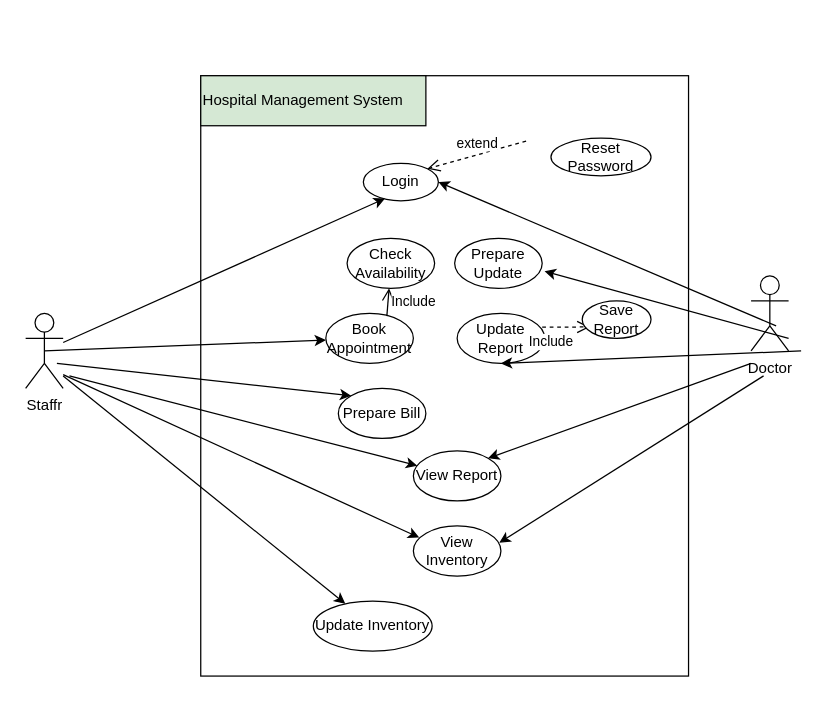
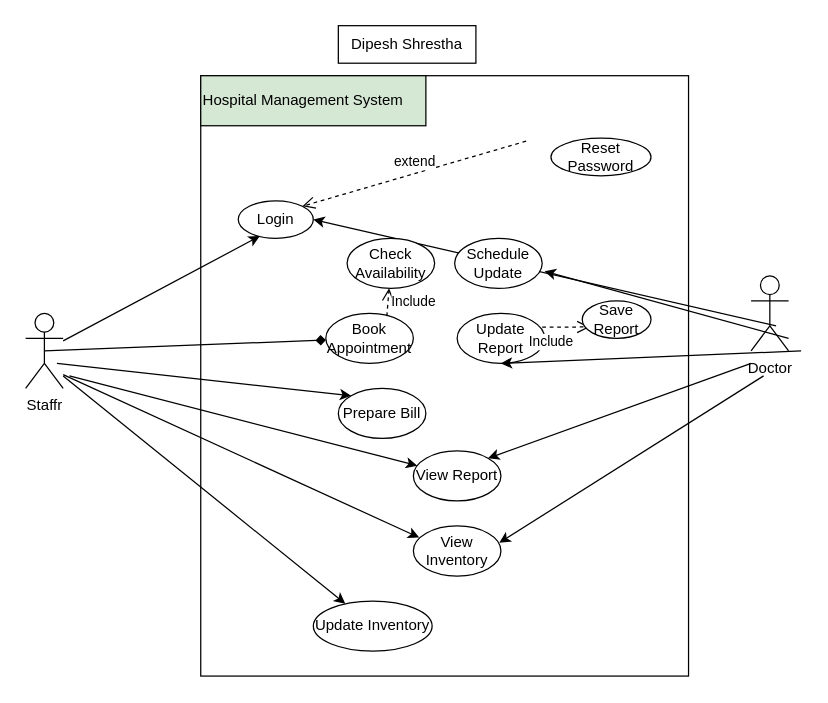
node "Dipesh Shrestha": added
node "Login": moved (401, 182) -> (276, 219)
node "Prepare Update": label "Prepare Update" -> "Schedule Update"
edge "Book Appointment" -> "Check Availability": style solid -> dashed
edge "Staffr" -> "Book Appointment": arrowhead classic -> diamond
